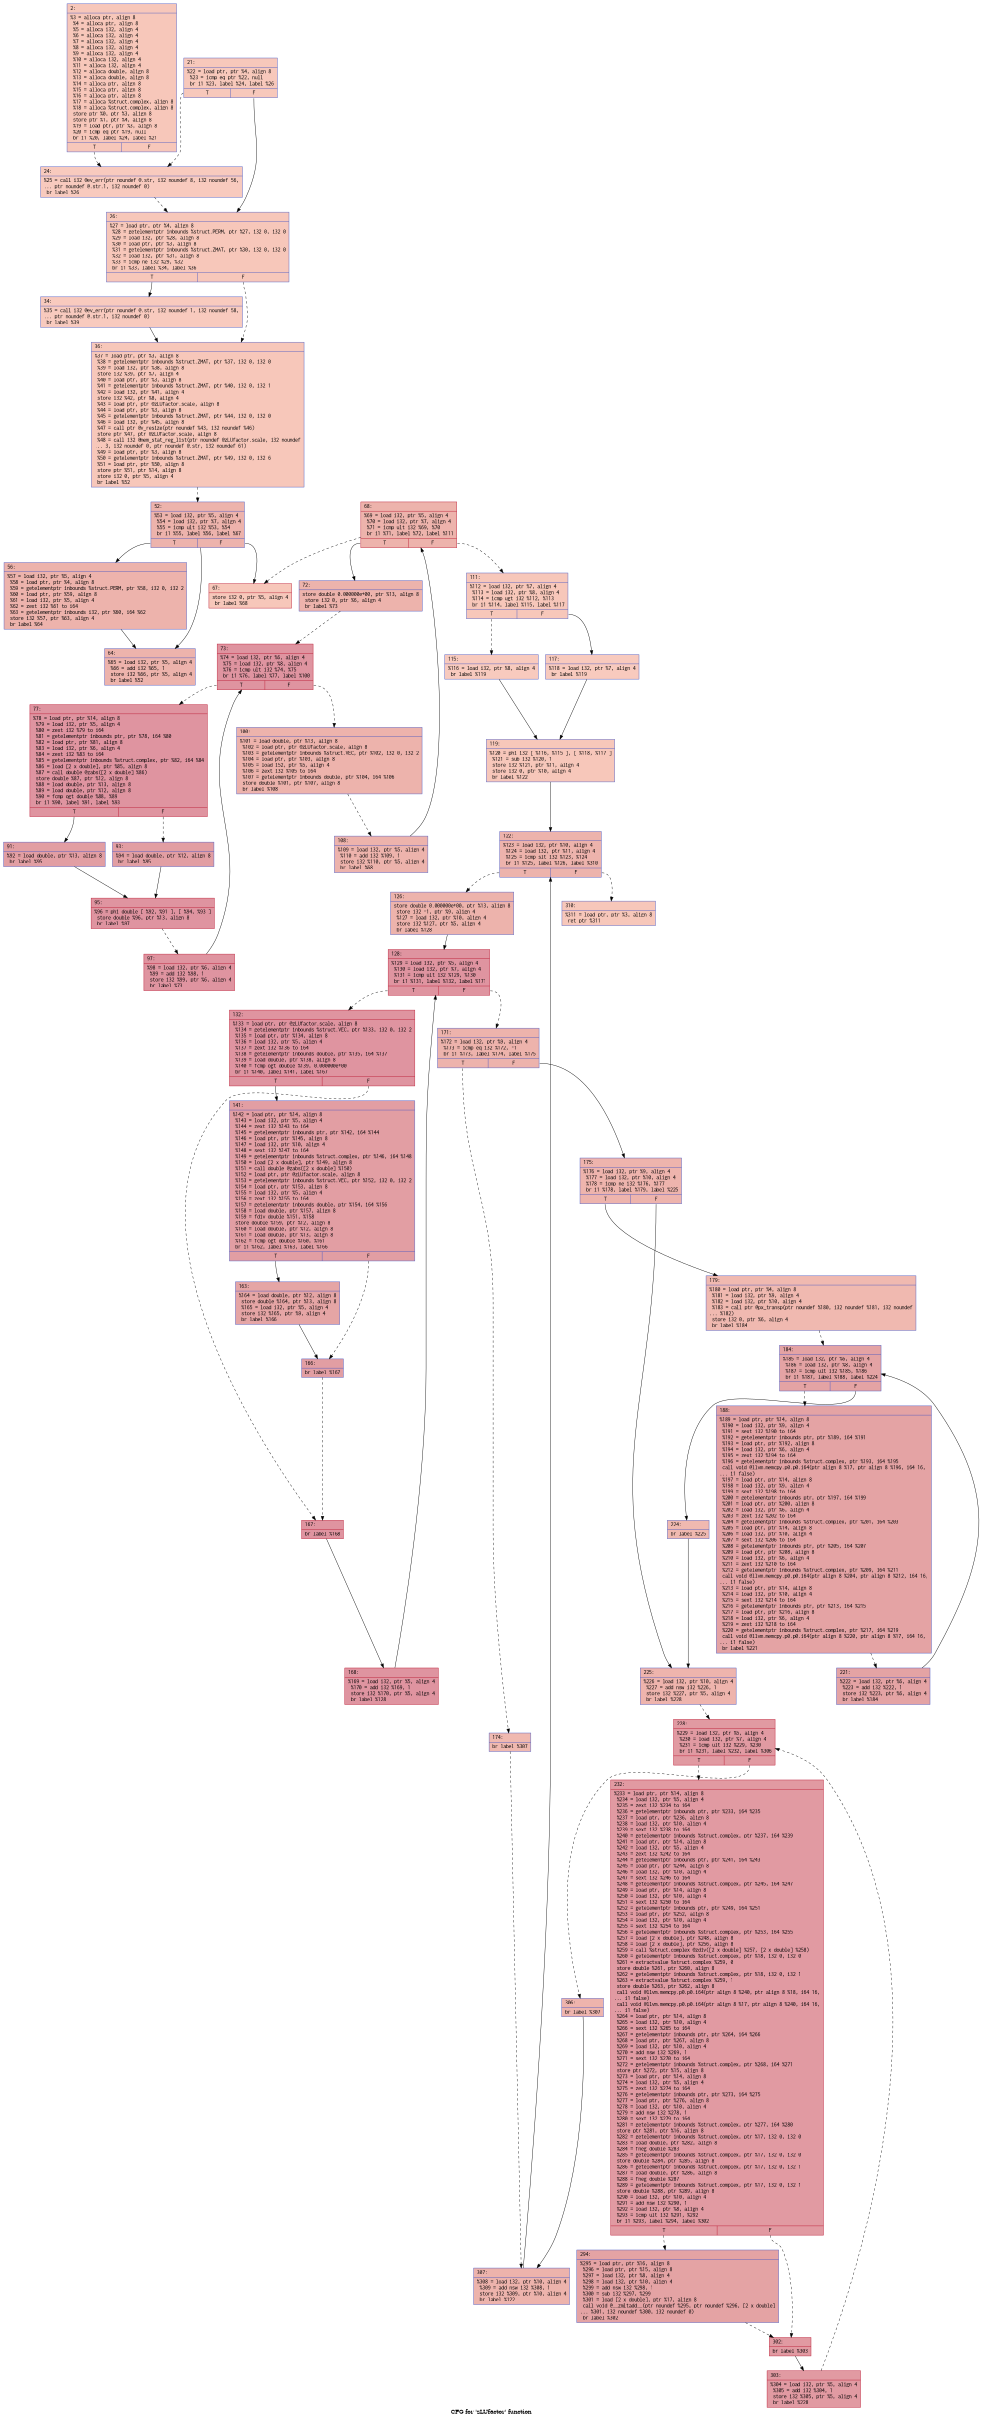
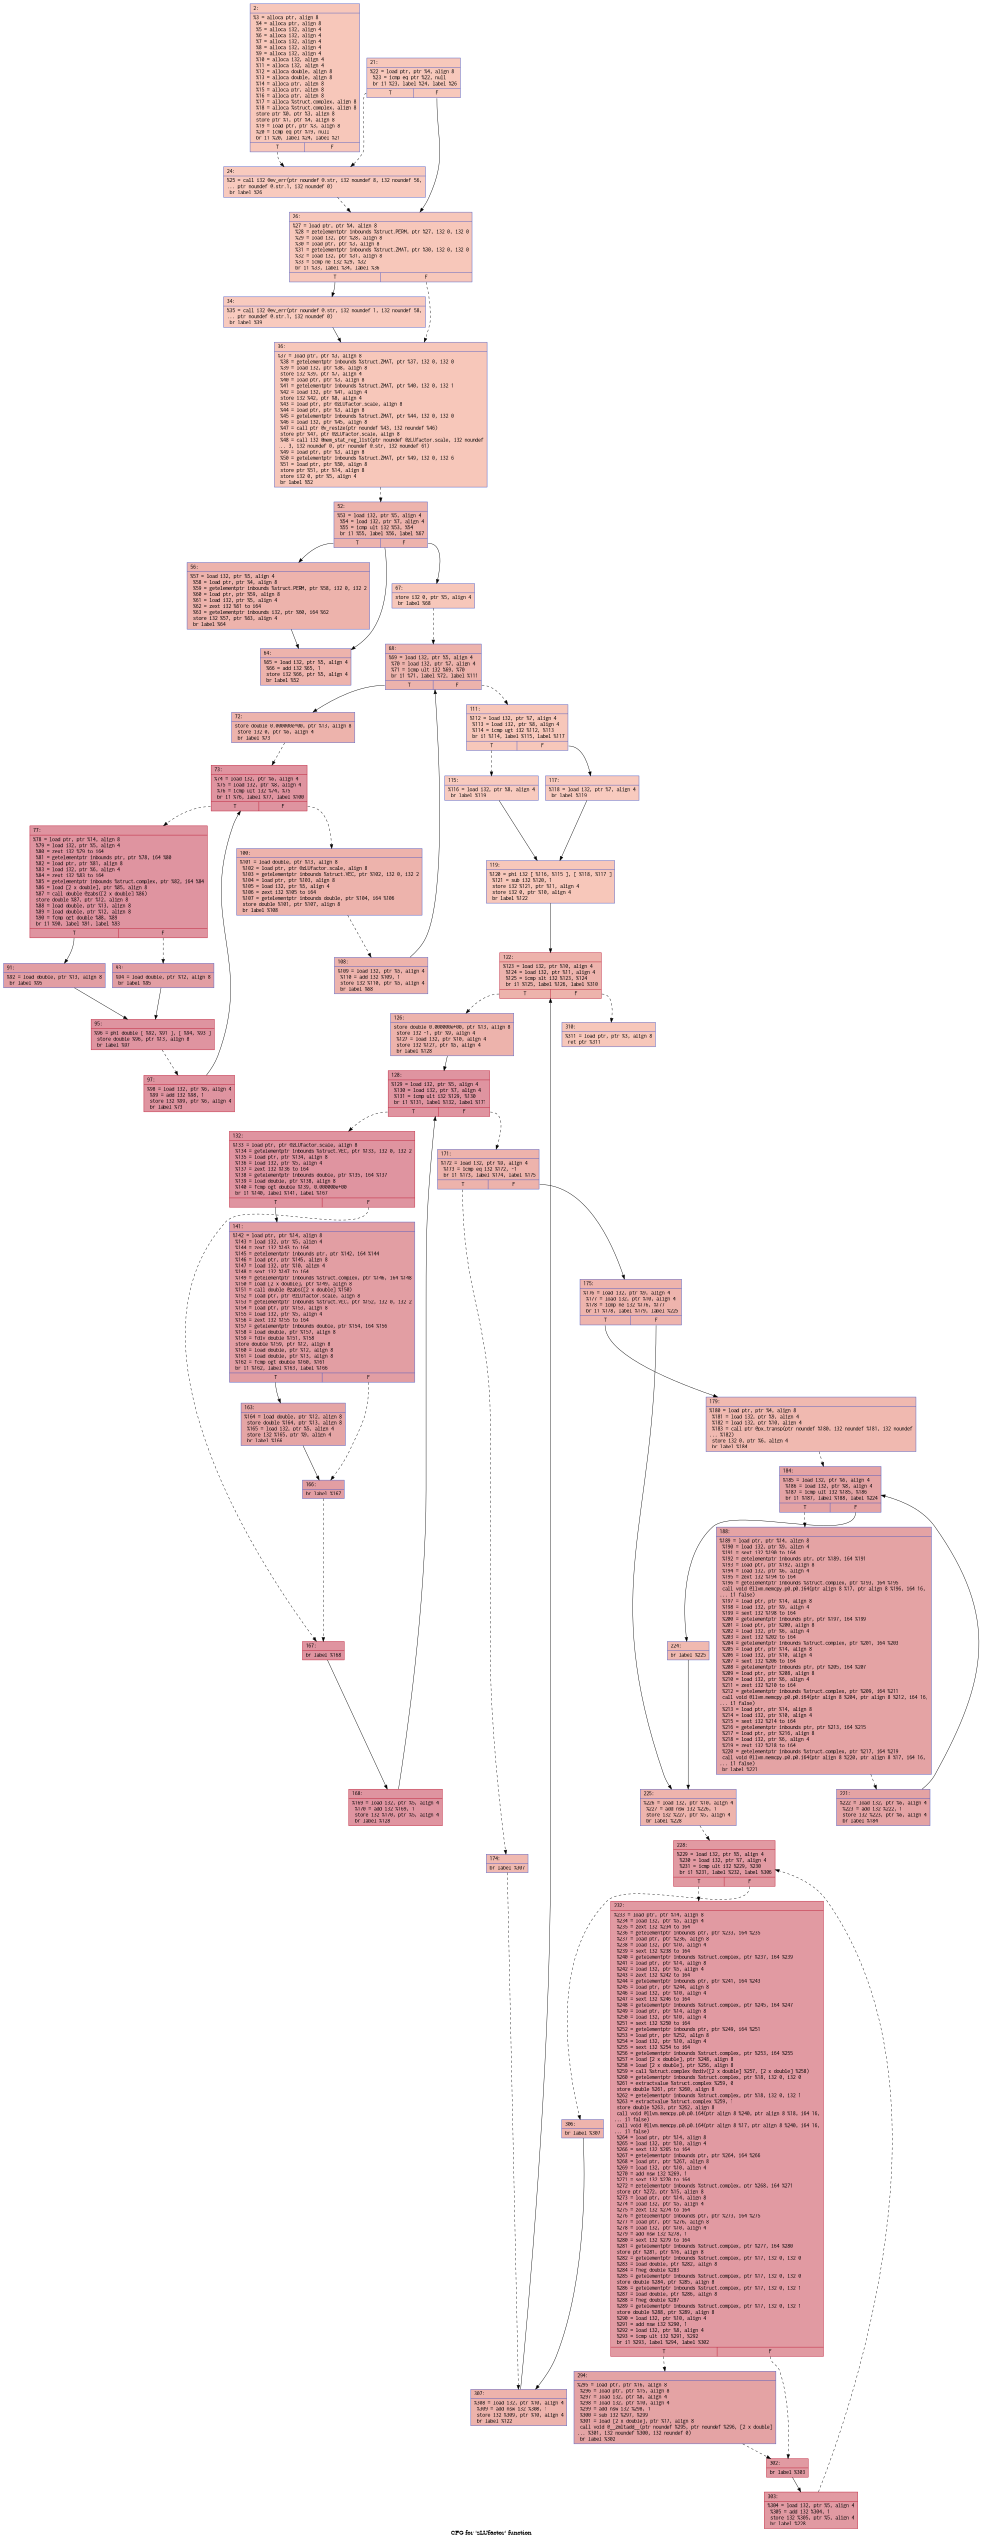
node "68:": color #b70d28ff -> #3d50c3ff
edge "68:" -> "67:": reversed
node "67:": color #b70d28ff -> #3d50c3ff
node "100:": text "%105 = load i52, ptr %5, align 4" -> "%105 = load i32, ptr %5, align 4"
node "122:": color #3d50c3ff -> #b70d28ff
